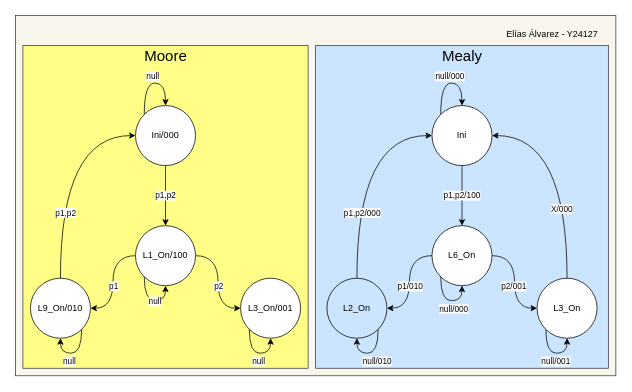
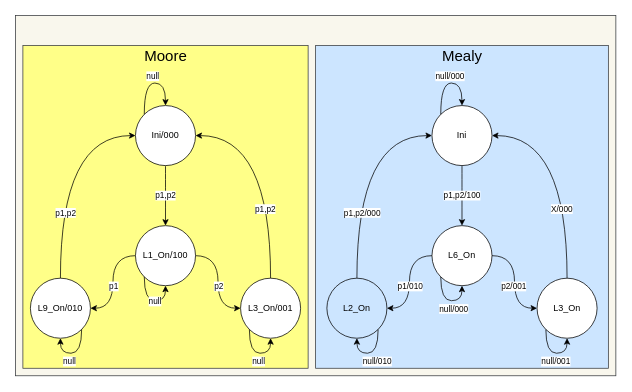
node "Elías Álvarez - Y24127": removed
edge "L3_On/001" -> "Ini/000": added, label "p1,p2"
